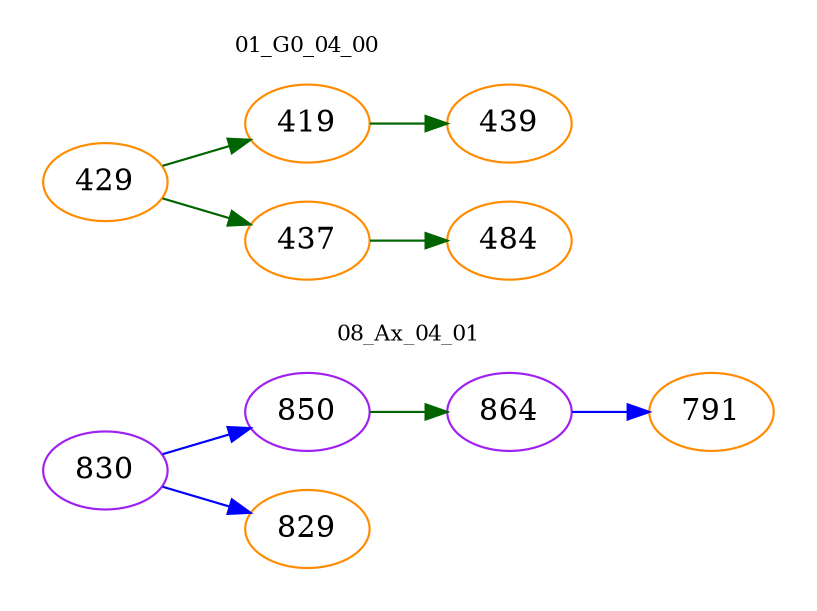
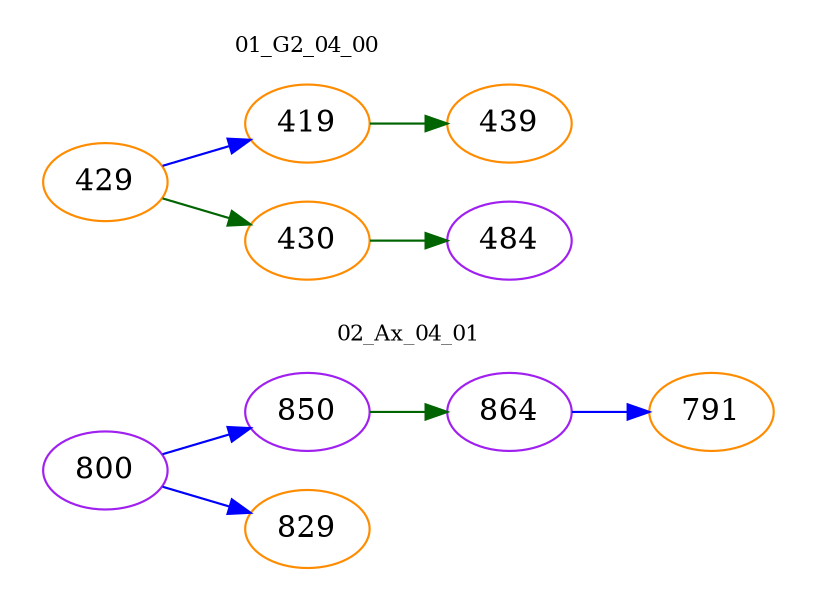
cluster "01_G0_04_00": label "01_G0_04_00" -> "01_G2_04_00"
edge "429" -> "419": color darkgreen -> blue
node "437": label "437" -> "430"
node "484": color darkorange -> purple
cluster "08_Ax_04_01": label "08_Ax_04_01" -> "02_Ax_04_01"
node "830": label "830" -> "800"
